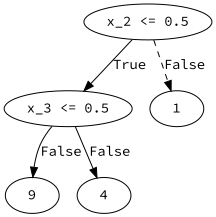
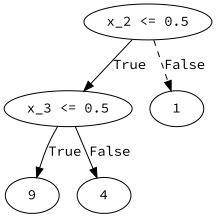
edge "x_3 <= 0.5" -> "9": label "False" -> "True"
